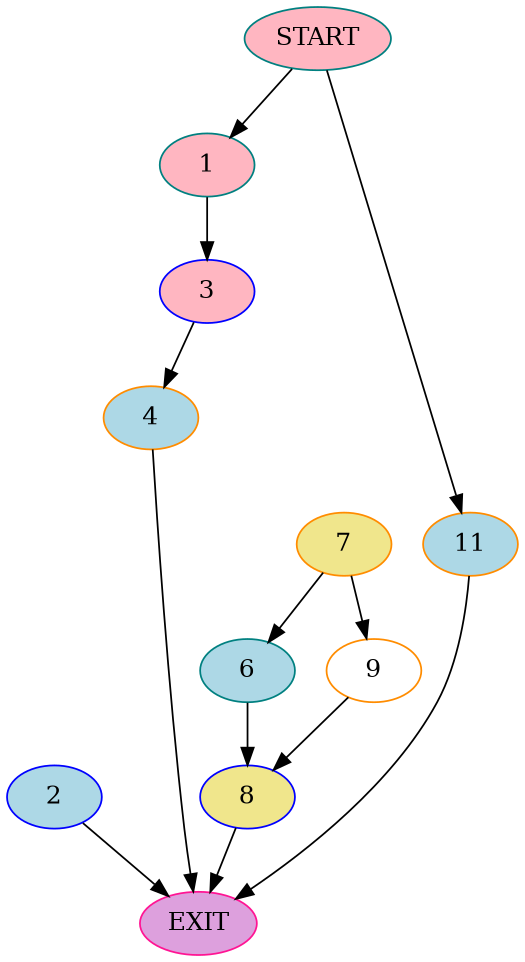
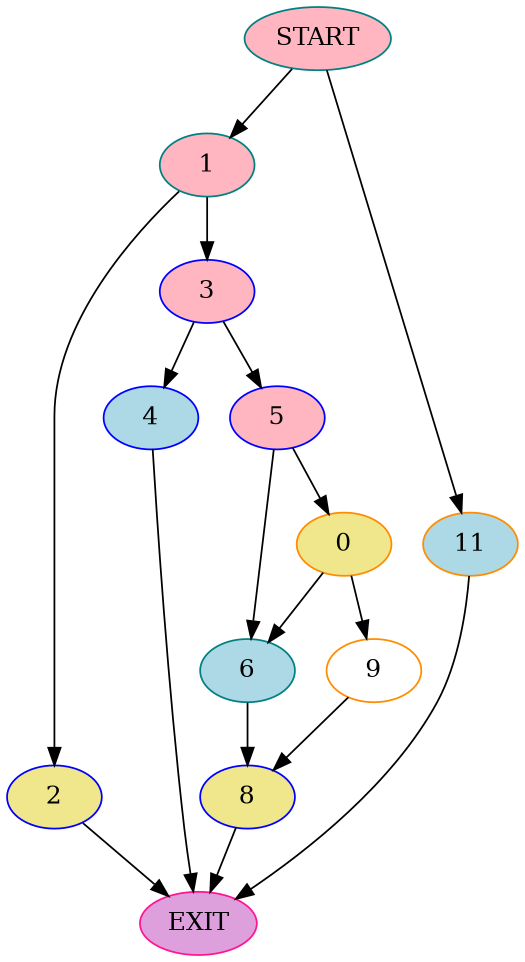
node "4": color darkorange -> blue
node "5": added
edge "1" -> "2": added
node "7": label "7" -> "0"
node "2": fillcolor lightblue -> khaki
